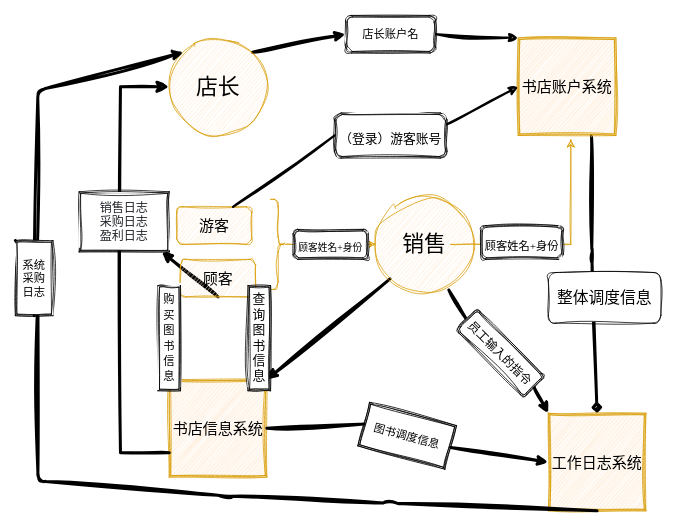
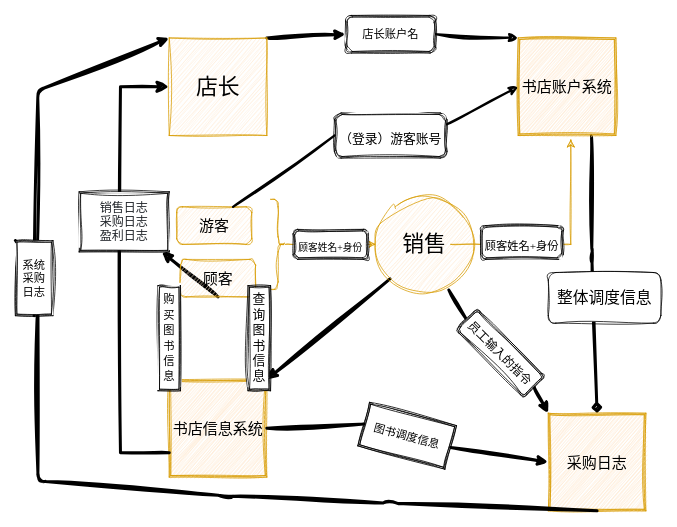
node "店长": shape ellipse -> rectangle
node "工作日志系统": label "工作日志系统" -> "采购日志"
